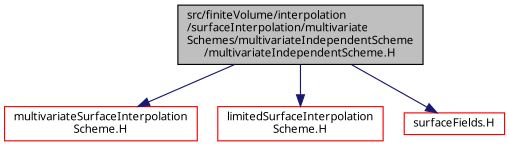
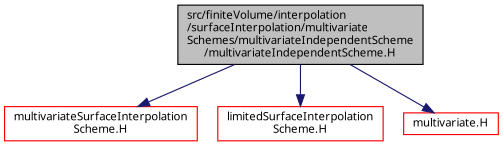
node "surfaceFields.H": label "surfaceFields.H" -> "multivariate.H"
